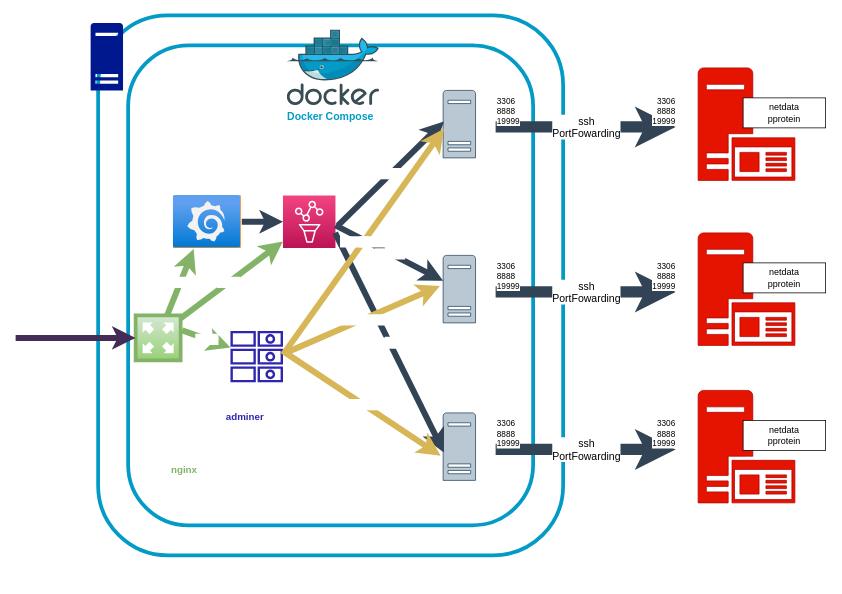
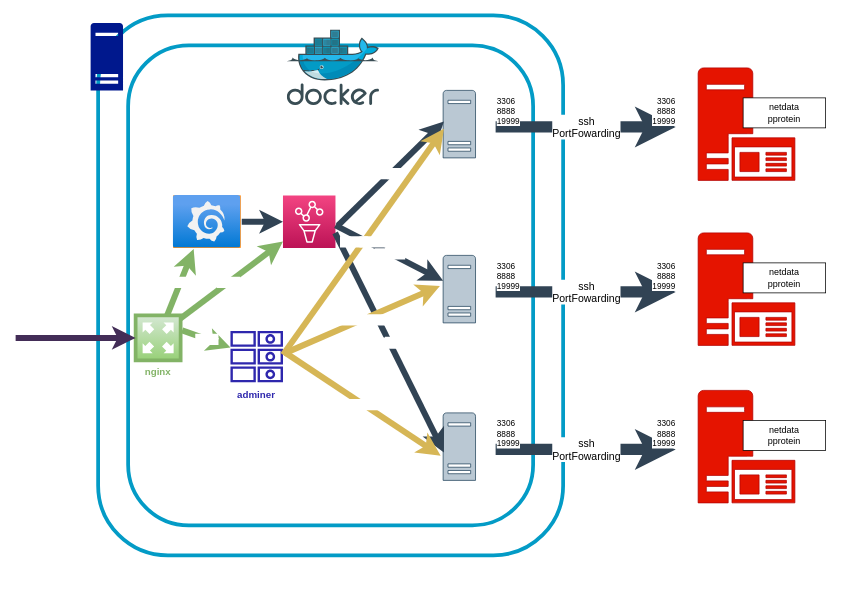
node "Docker Compose": removed
node "adminer": moved (245, 417) -> (256, 394)
node "nginx": moved (184, 469) -> (158, 372)
